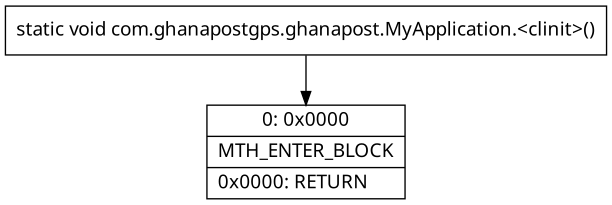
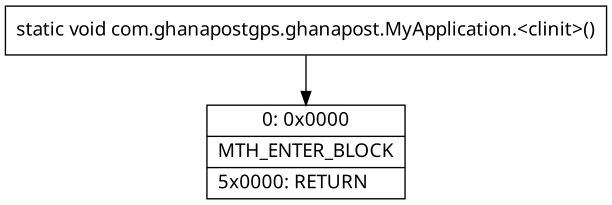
node "0: 0x0000": text "0x0000: RETURN" -> "5x0000: RETURN"
